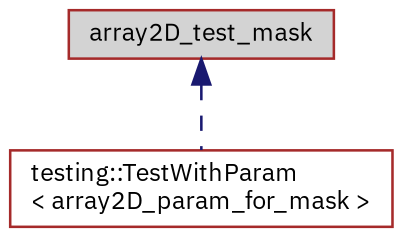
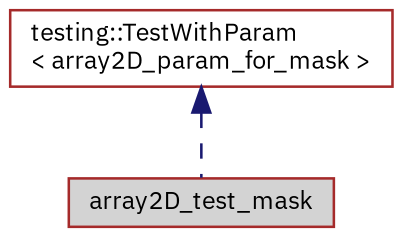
edge "testing::TestWithParam < array2D_param_for_mask >" -> "array2D_test_mask": reversed
